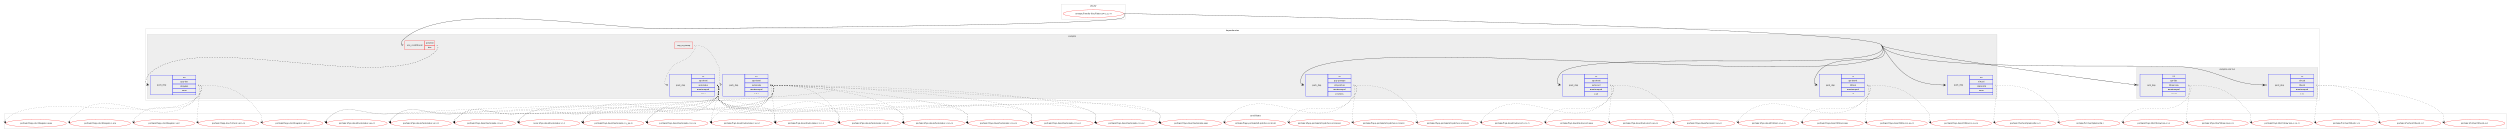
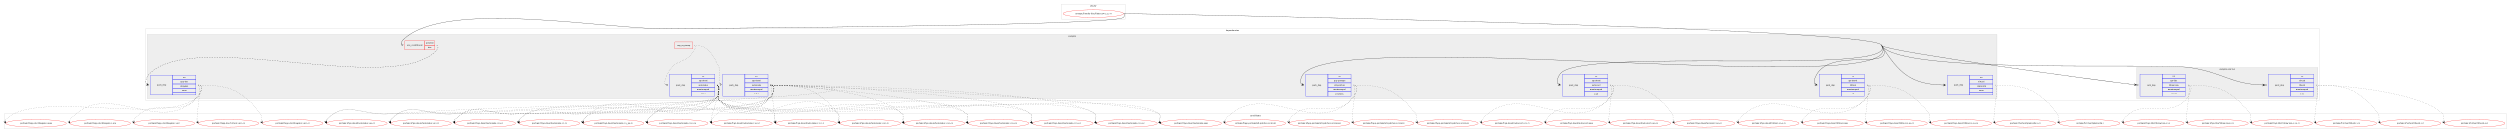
node "none://sys-devel/automake-1.5-r2": label "none://sys-devel/automake-1.5-r2" -> "portage://sys-devel/automake-1.5-r2"
